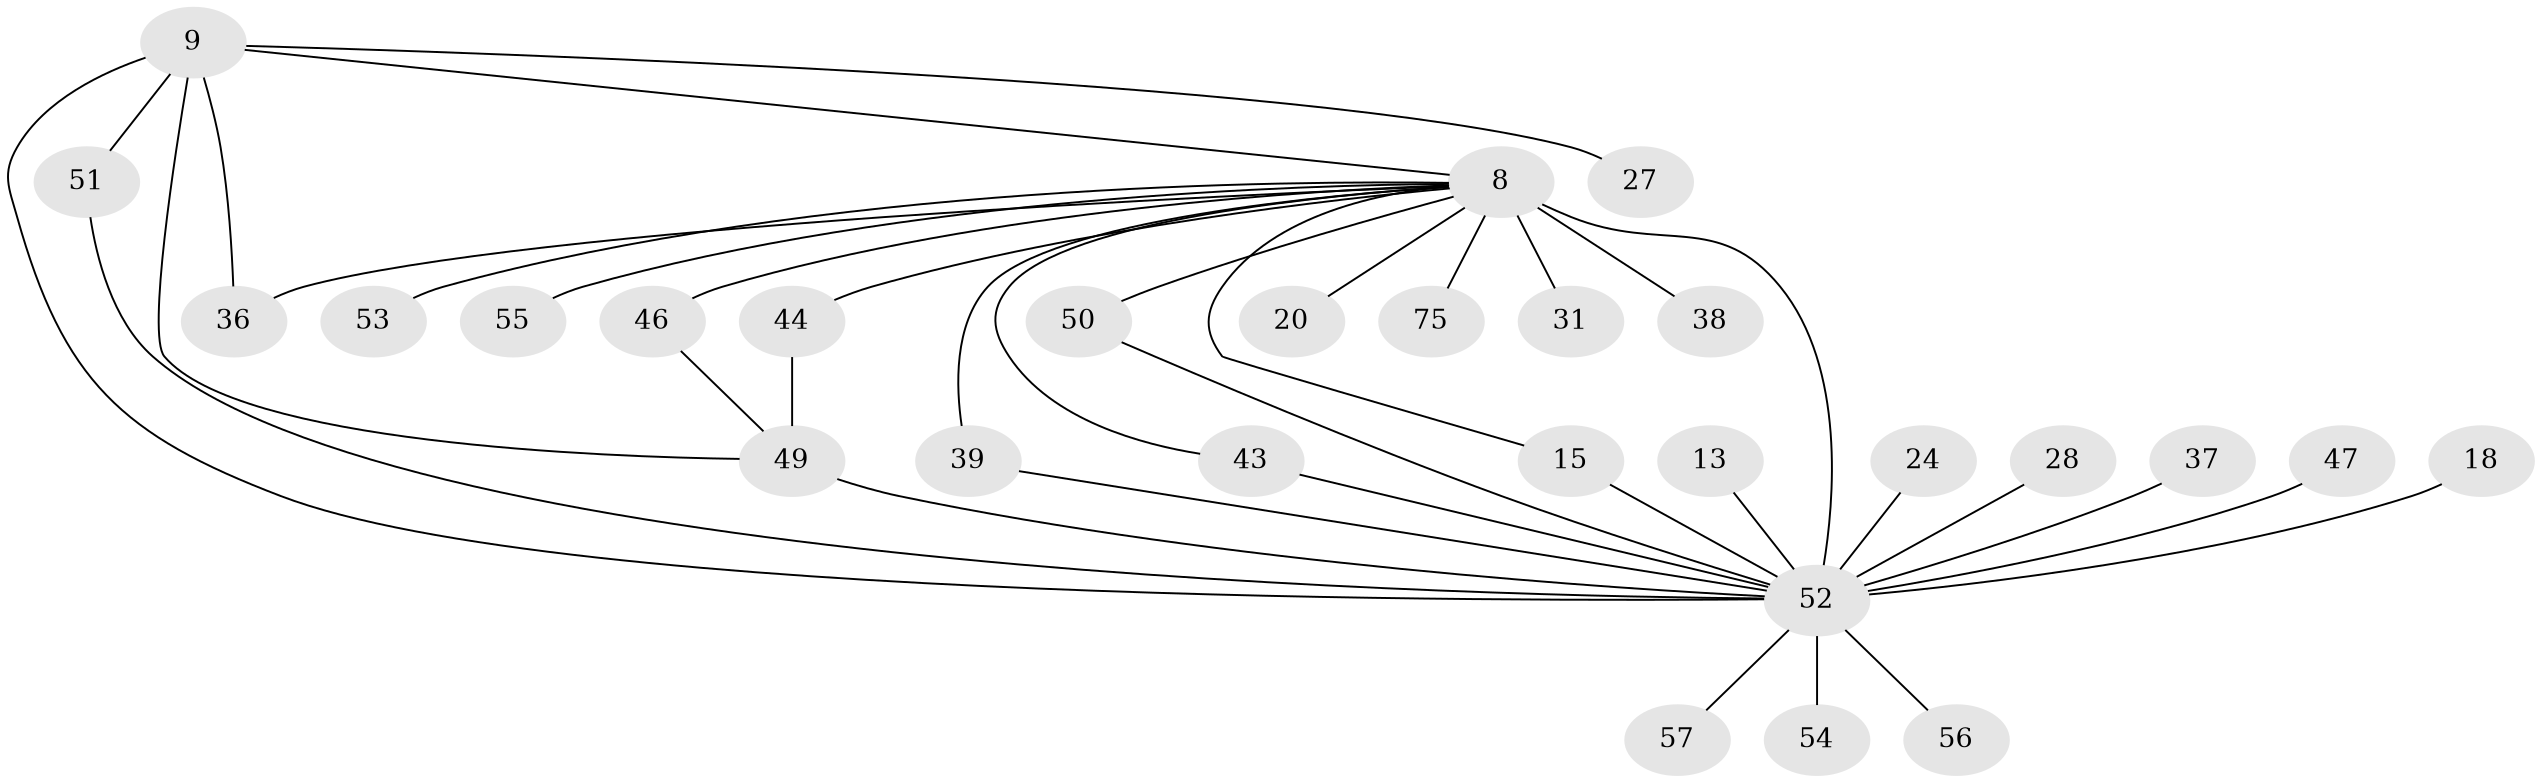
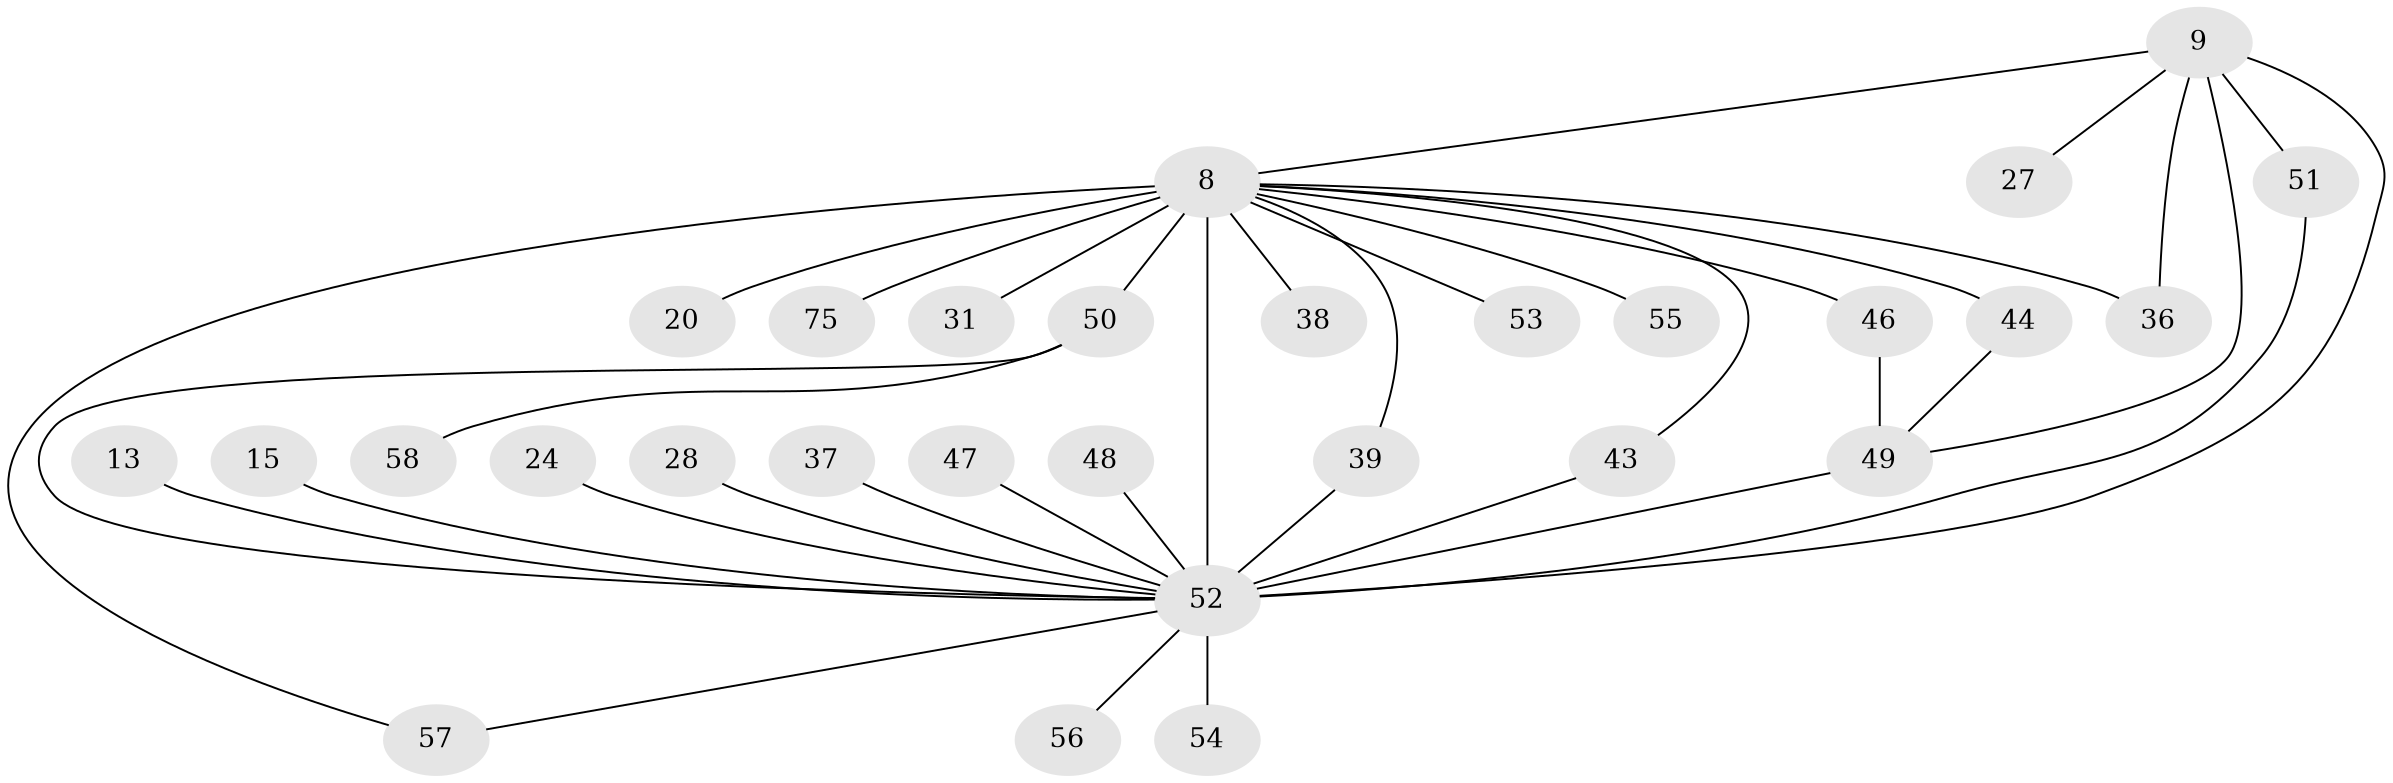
edge "8" -- "15": now "8" -- "57"
node "58": added
node "18": label "18" -> "48"
